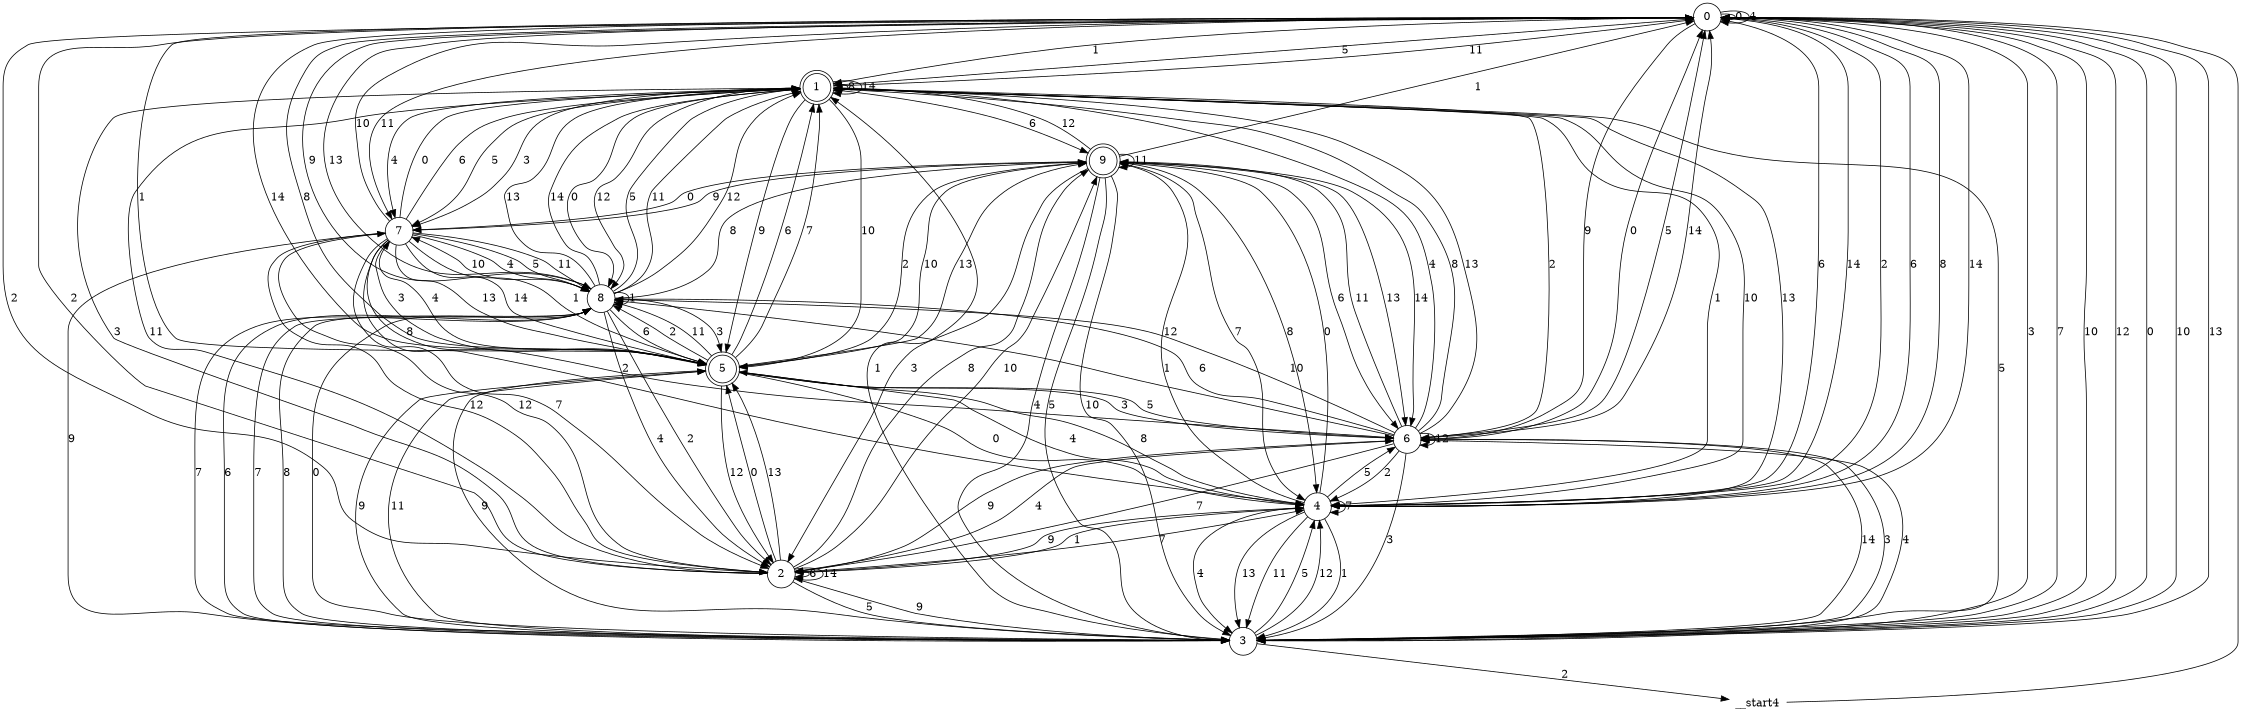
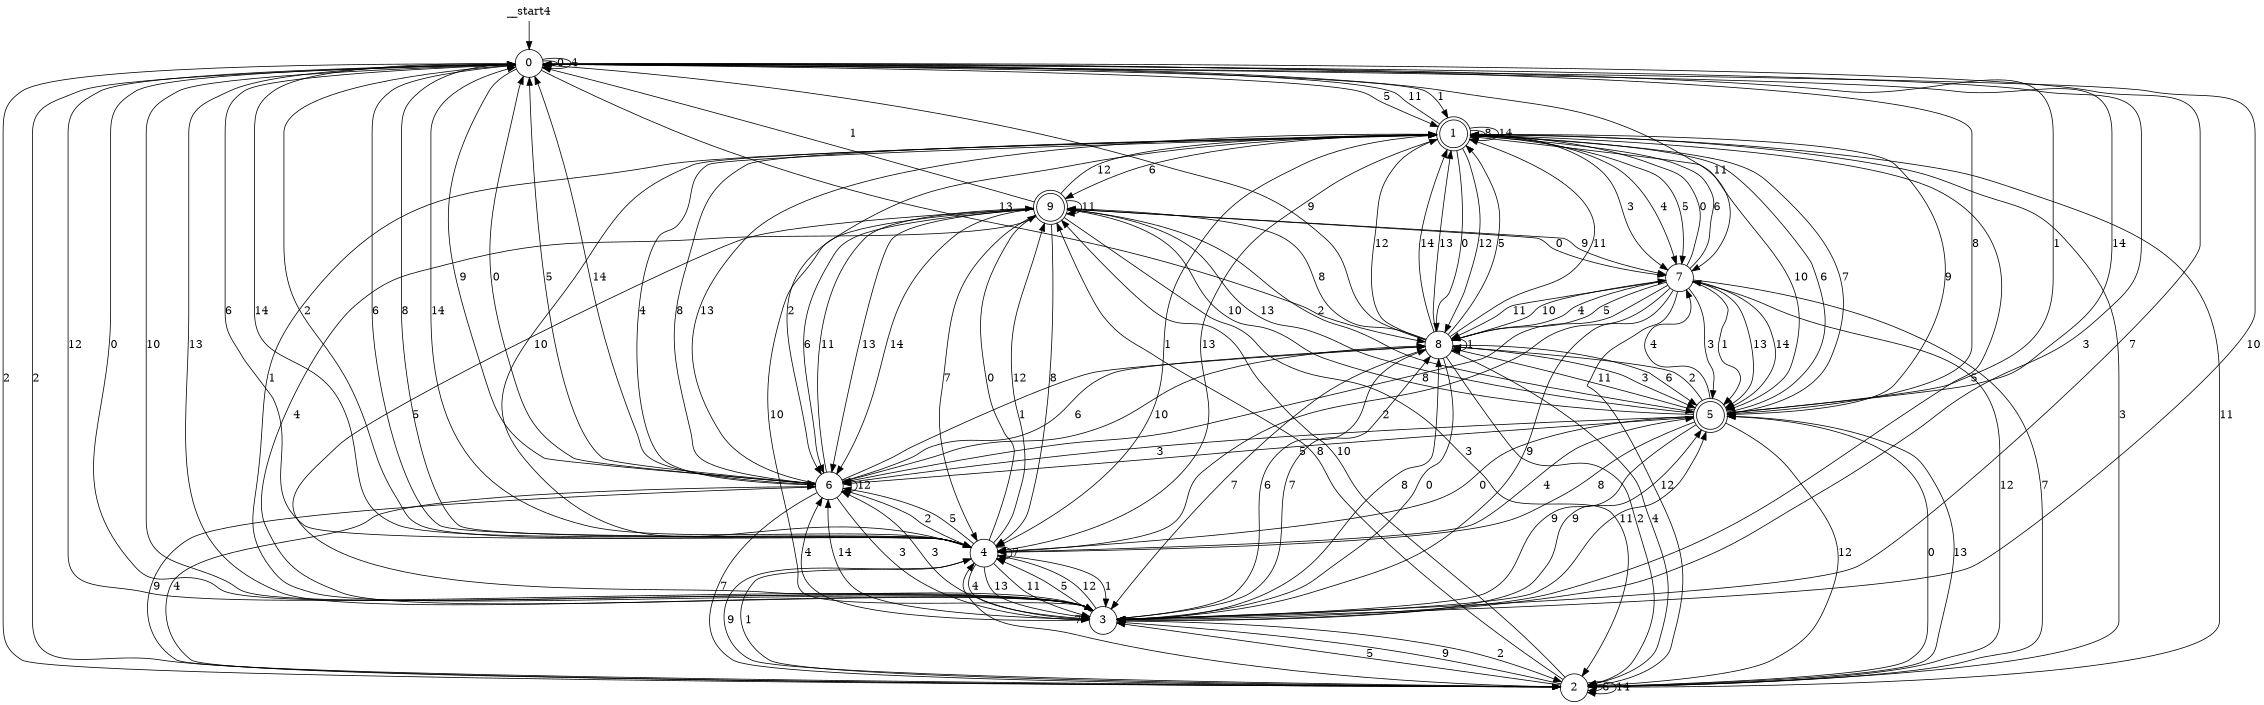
edge "7" -> "0": removed, label "10"
edge "3" -> "__start4": now "3" -> "2"
